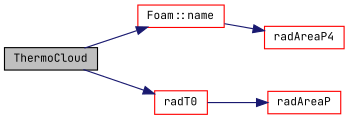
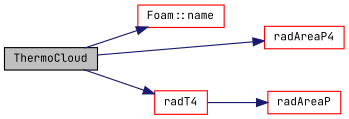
edge "Foam::name" -> "radAreaP4": now "ThermoCloud" -> "radAreaP4"
node "radT0": label "radT0" -> "radT4"
